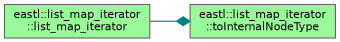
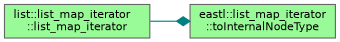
node "eastl::list_map_iterator ::list_map_iterator": label "eastl::list_map_iterator ::list_map_iterator" -> "list::list_map_iterator ::list_map_iterator"
